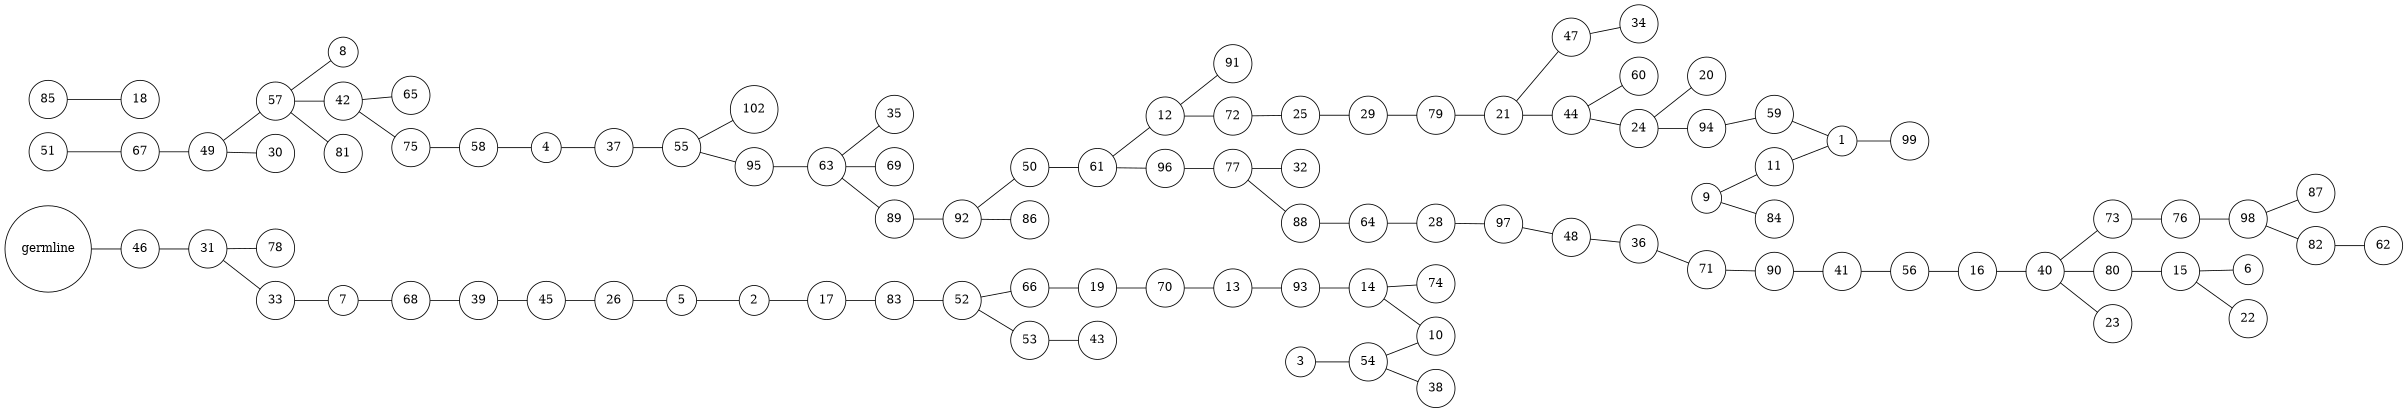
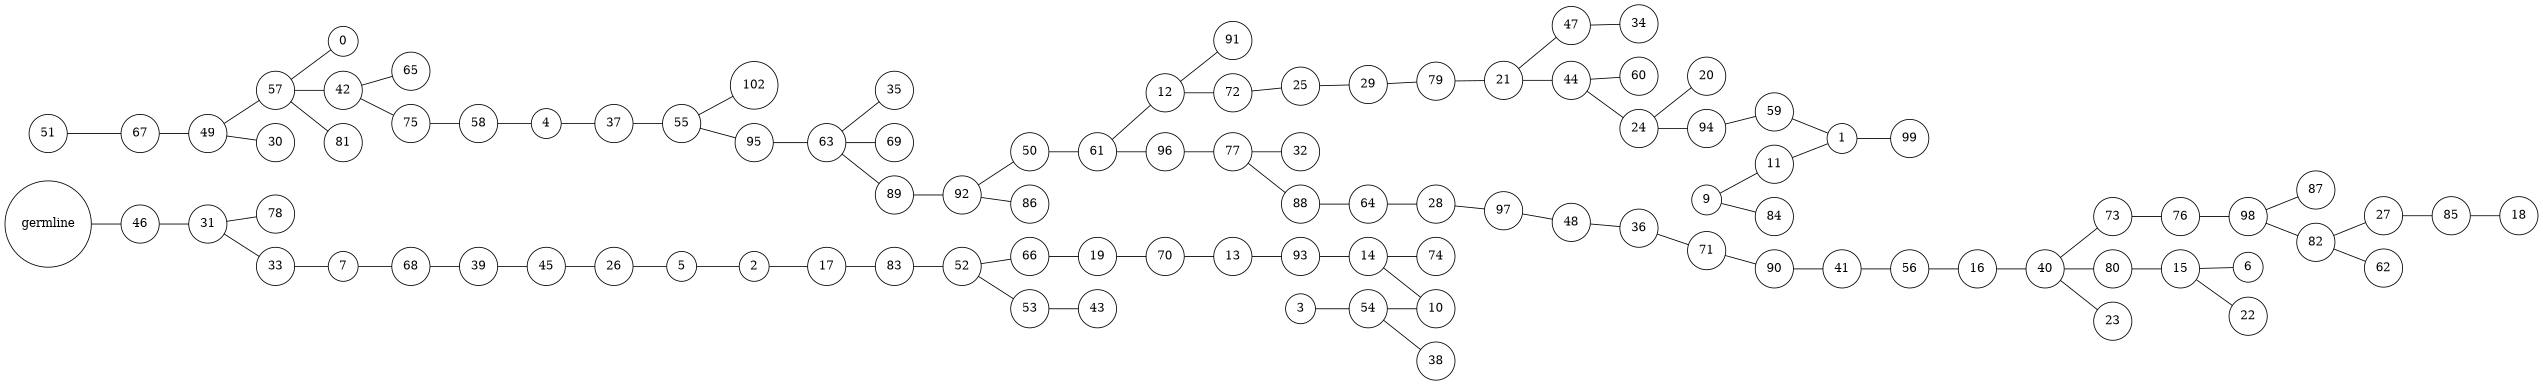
node "8": label "8" -> "0"
node "27": added
